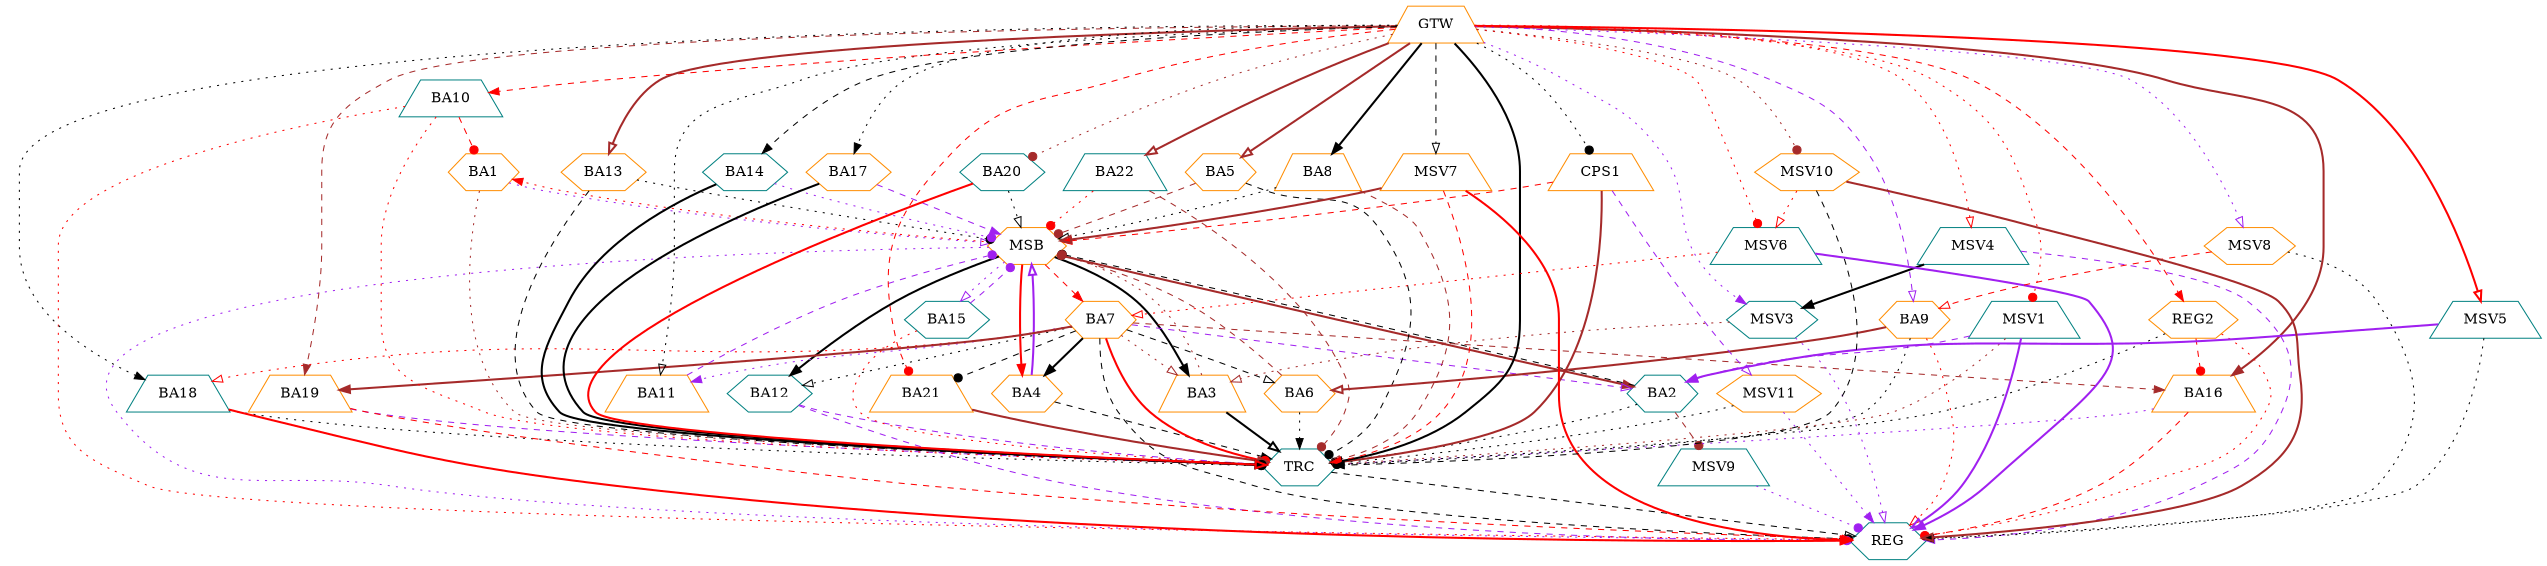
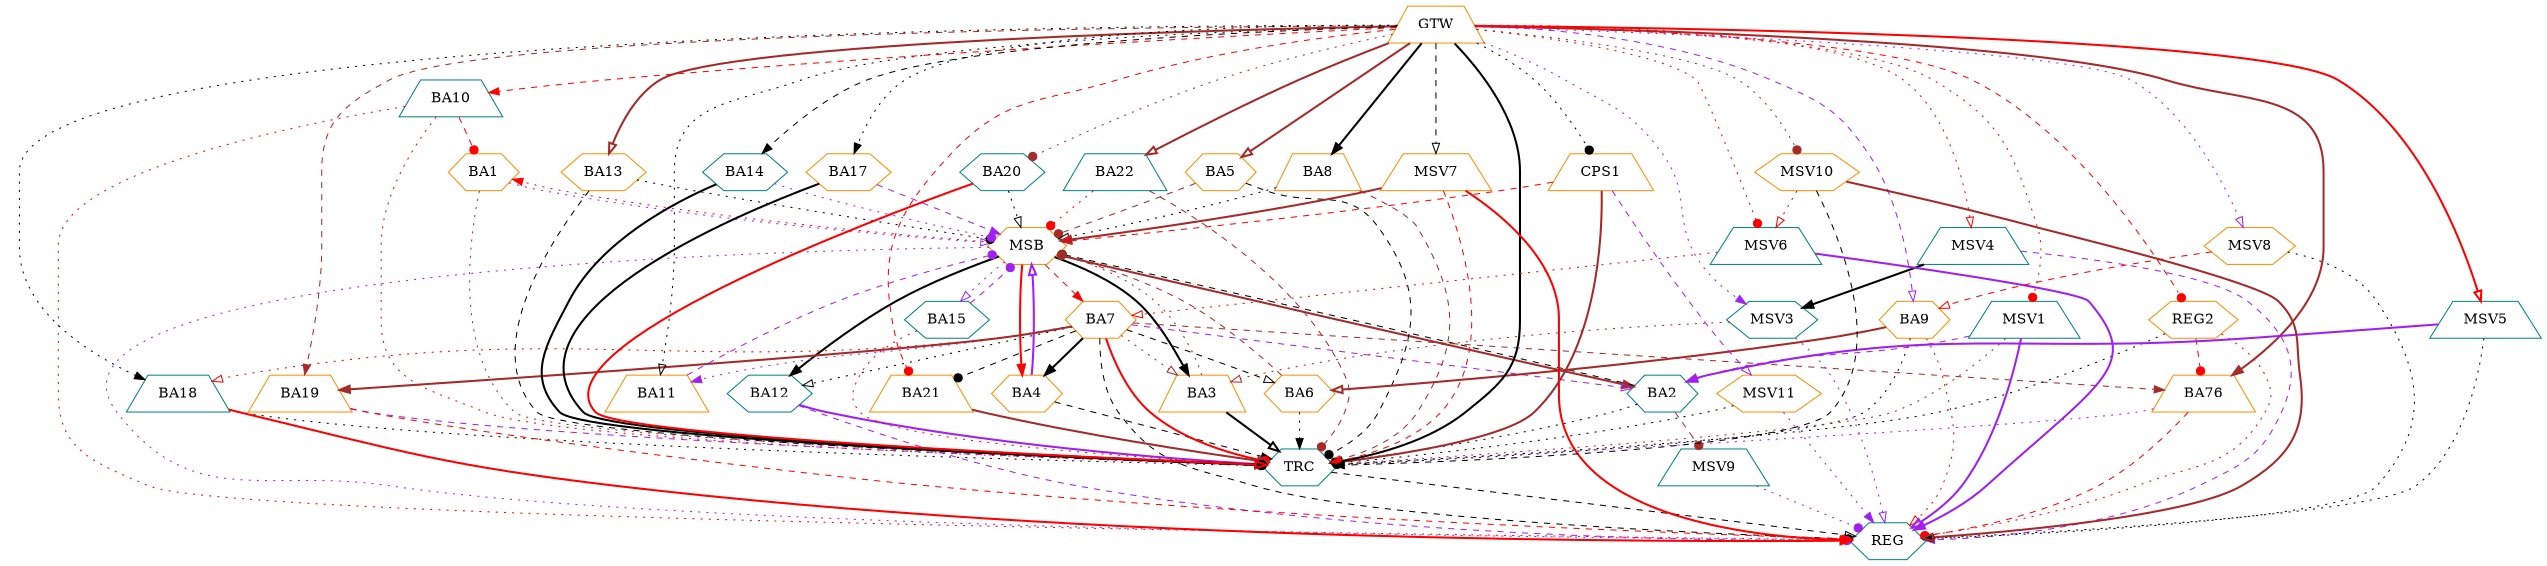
edge "GTW" -> "REG2": arrowhead normal -> dot
node "BA16": label "BA16" -> "BA76"
edge "BA12" -> "TRC": style dashed -> bold
